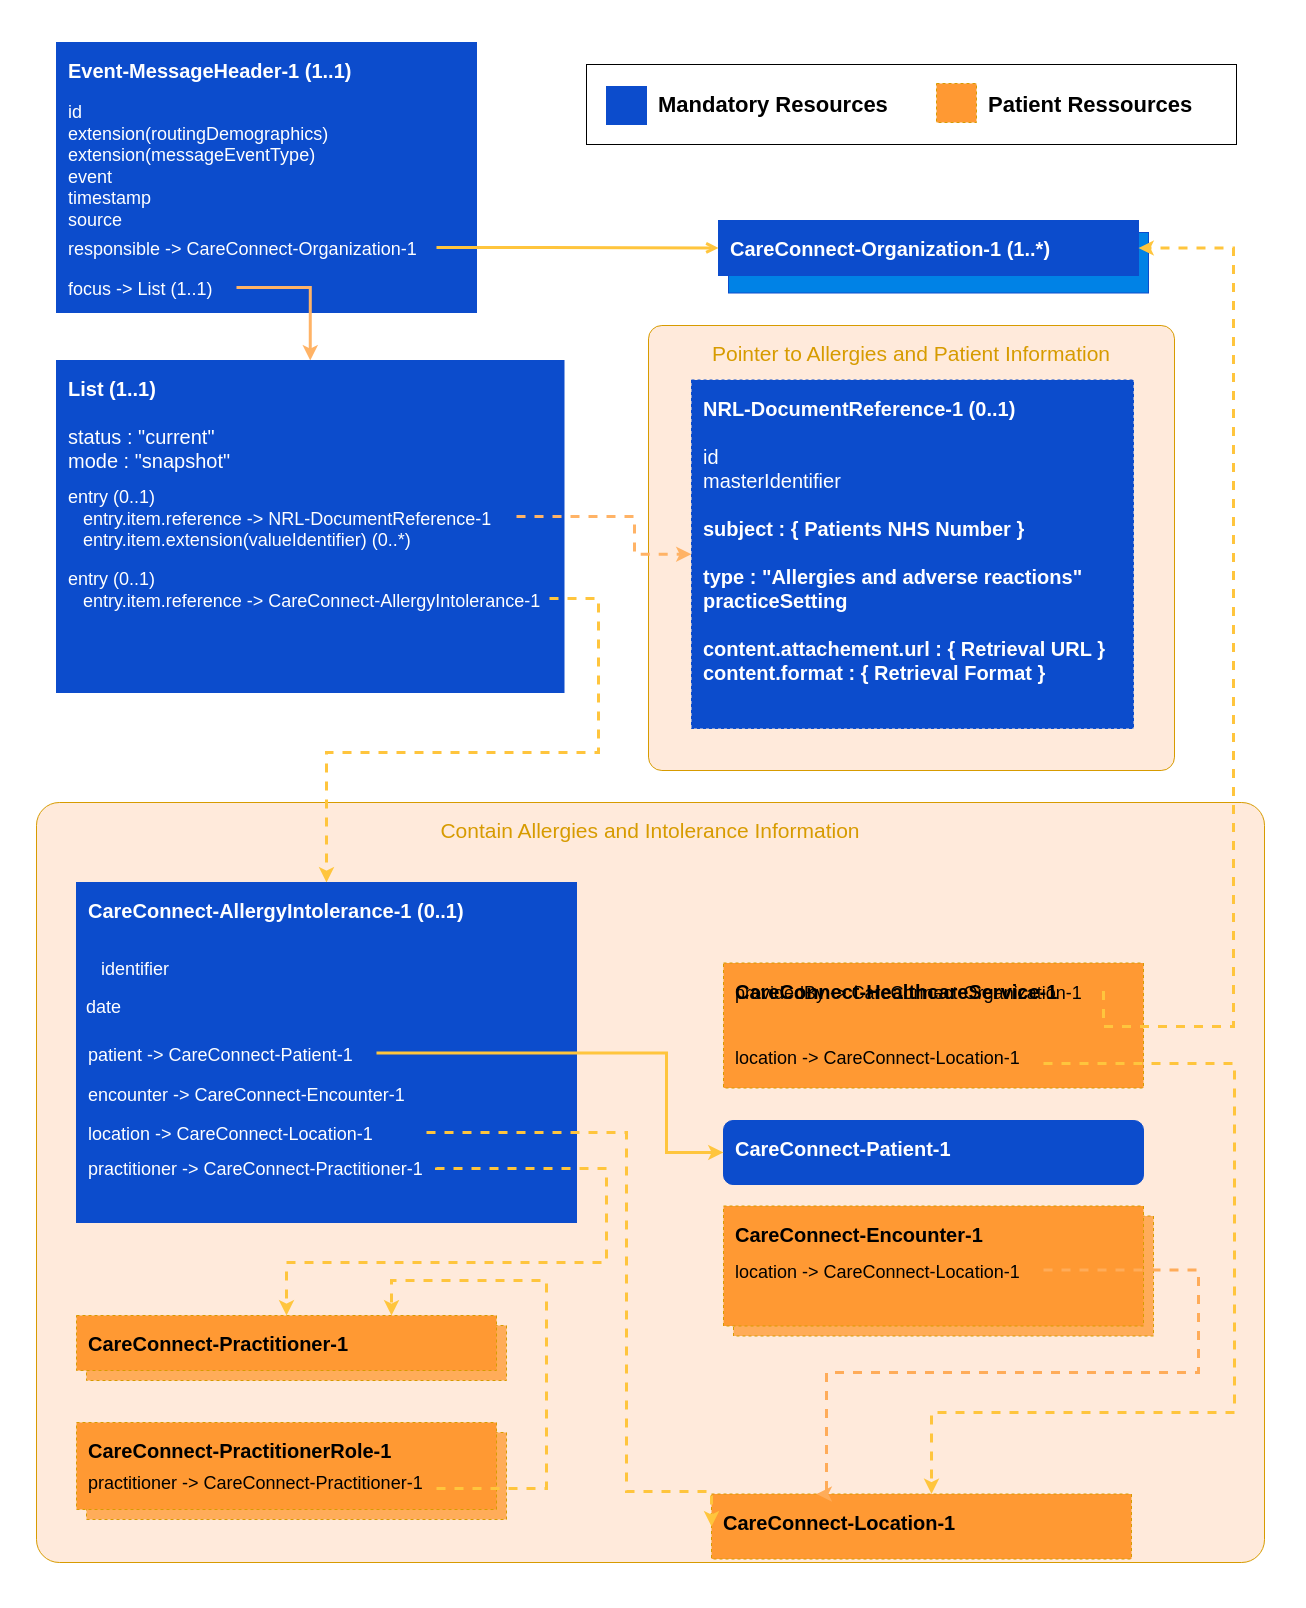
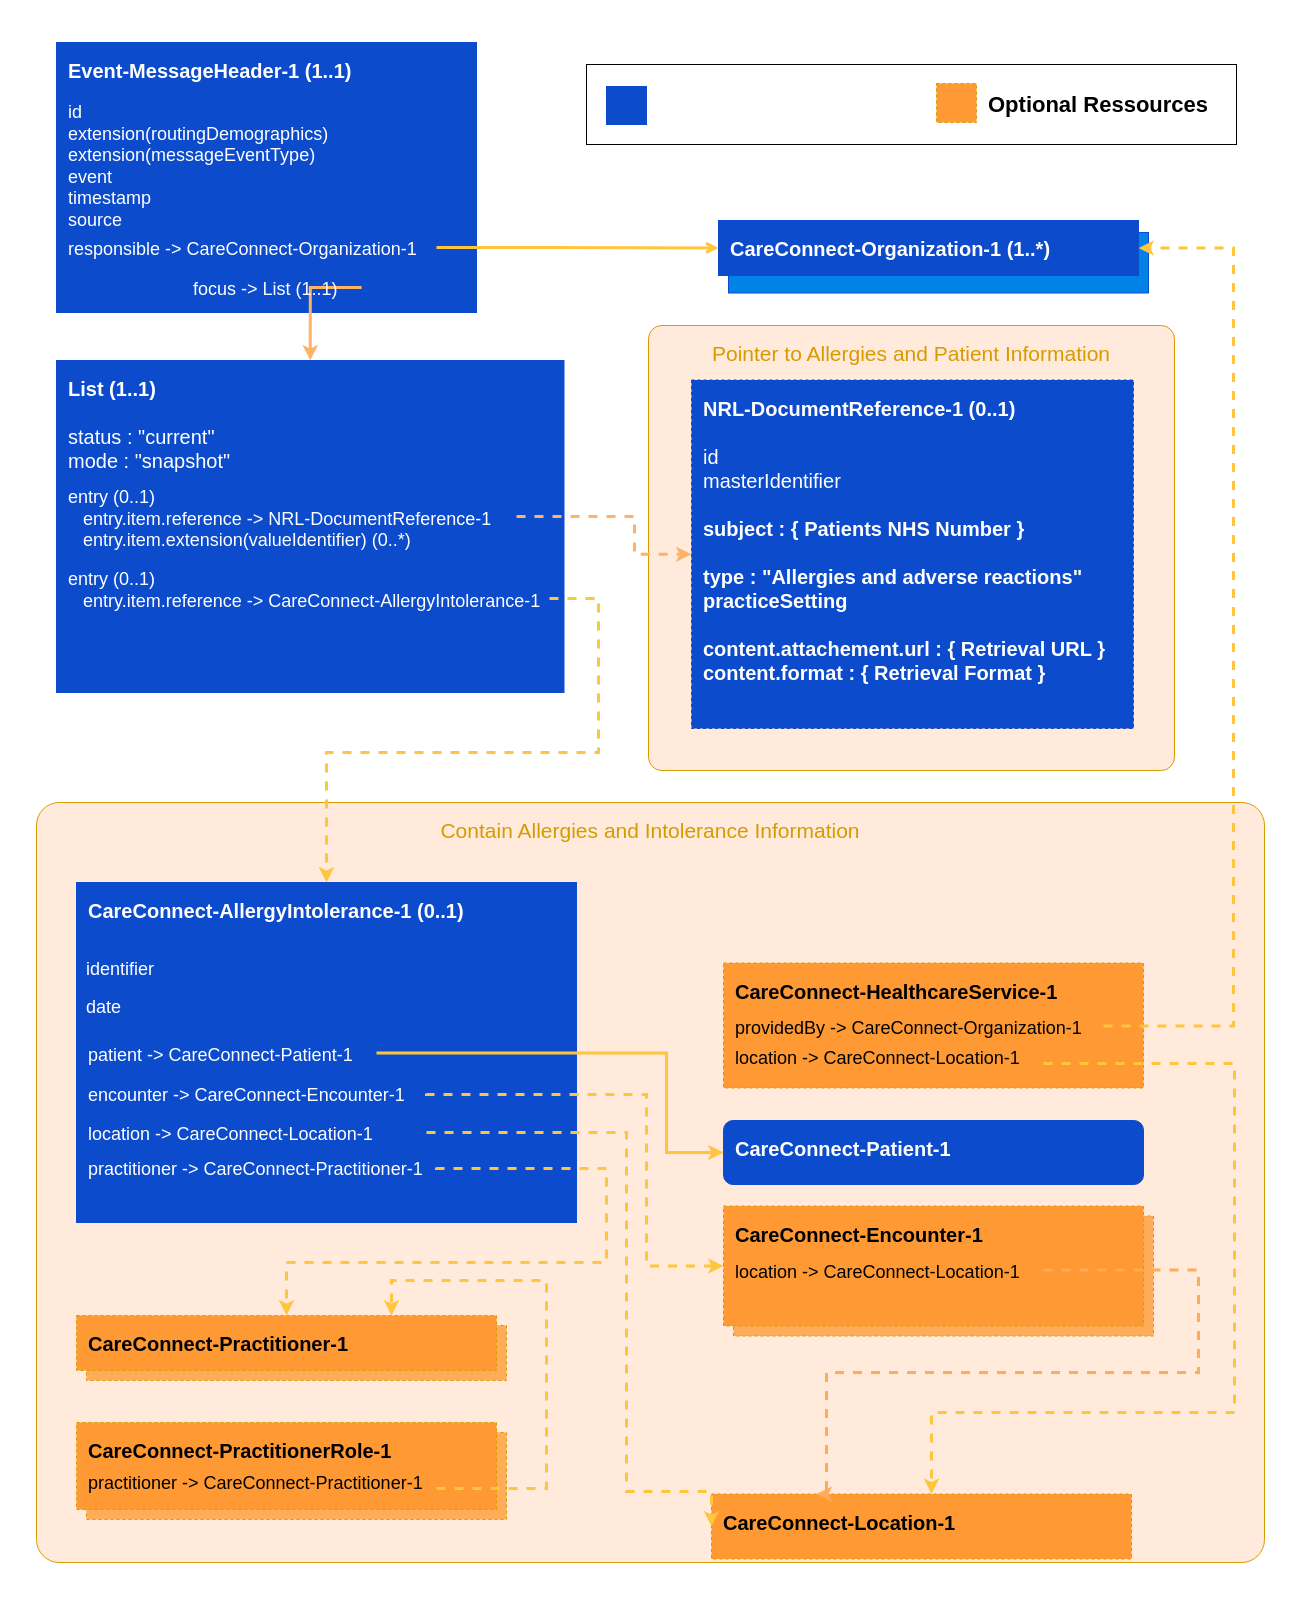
node "Mandatory Resources": removed
node "Patient Ressources": label "Patient Ressources" -> "Optional Ressources"
node "focus -> List (1..1)": moved (152, 288) -> (277, 288)
node "identifier": moved (250, 968) -> (235, 968)
node "providedBy -> CareConnect-Organization-1": moved (919, 991) -> (919, 1026)
edge "encounter -> CareConnect-Encounter-1" -> "CareConnect-Encounter-1": added
